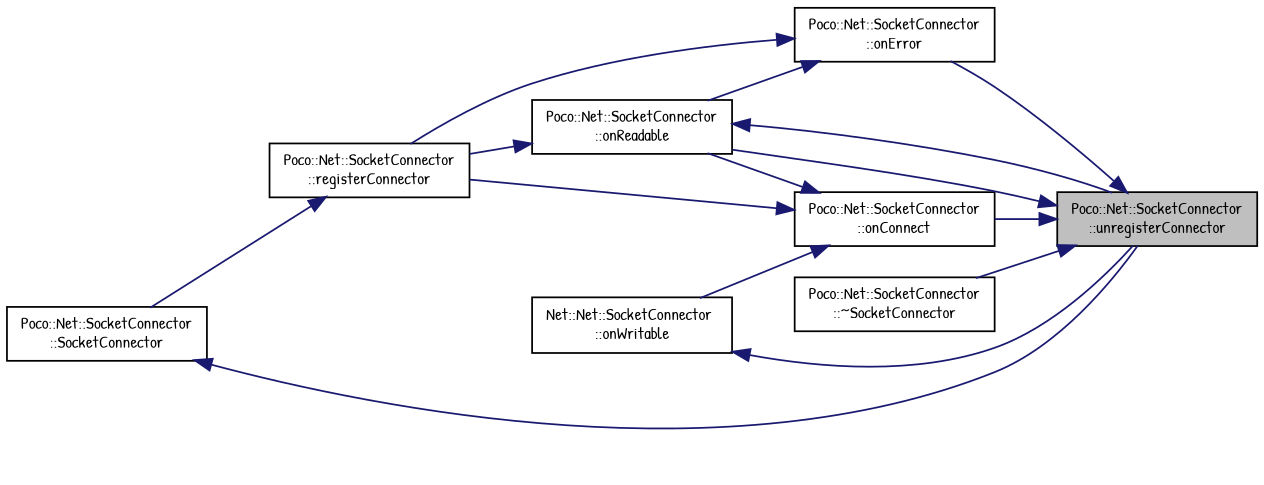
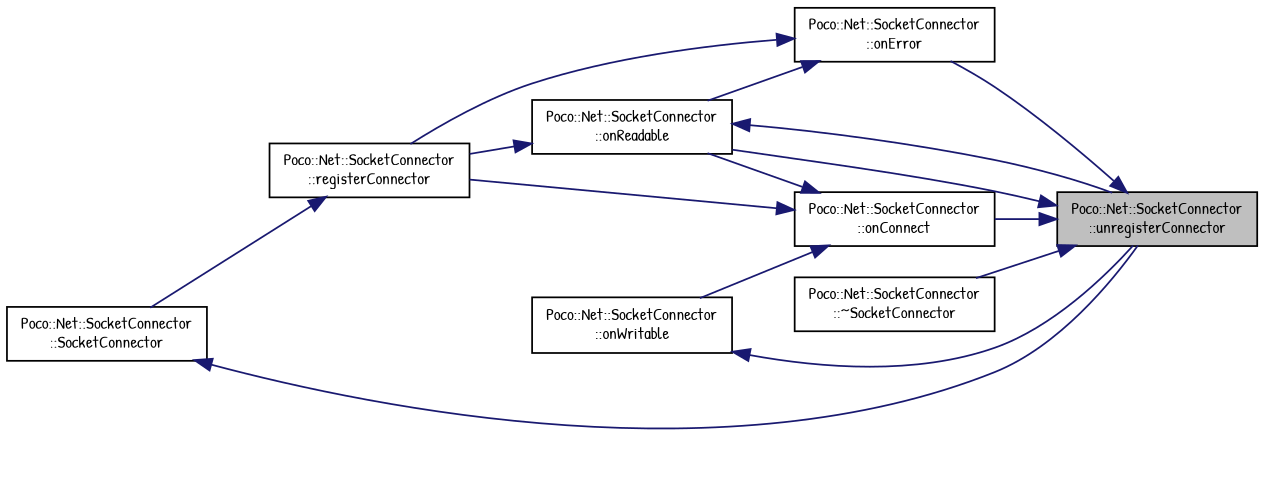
node "Net::Net::SocketConnector ::onWritable": label "Net::Net::SocketConnector ::onWritable" -> "Poco::Net::SocketConnector ::onWritable"
